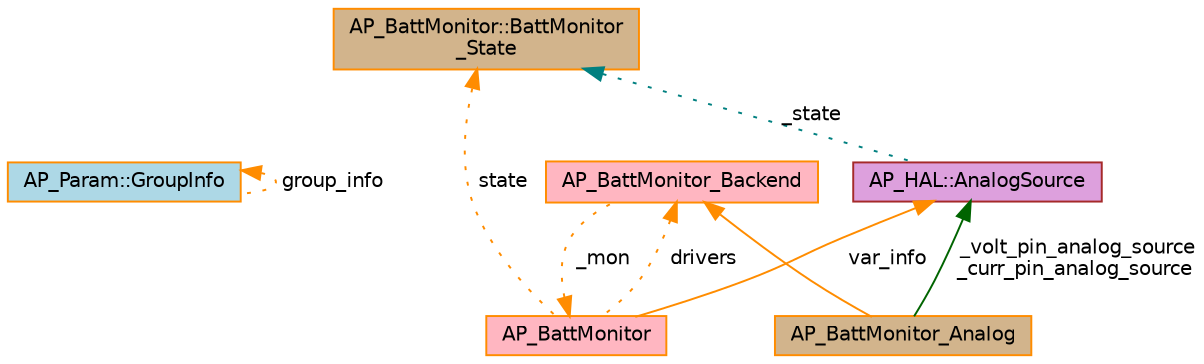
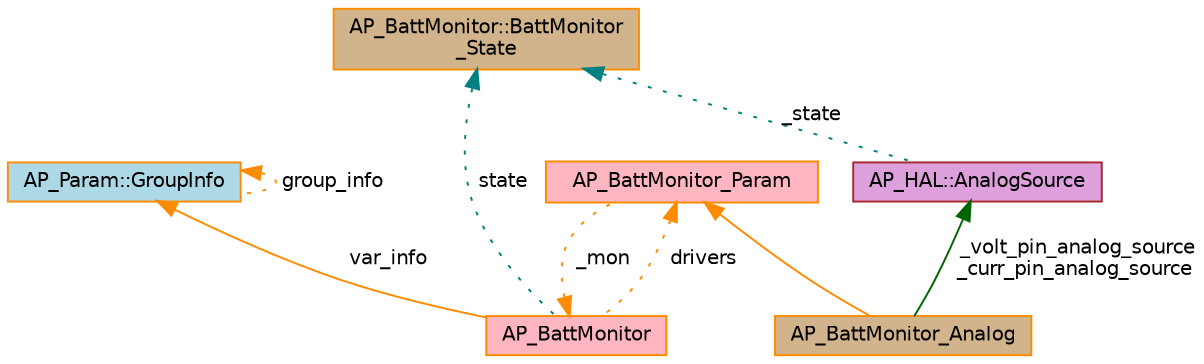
node "AP_BattMonitor_Backend": label "AP_BattMonitor_Backend" -> "AP_BattMonitor_Param"
edge "AP_BattMonitor" -> "AP_BattMonitor::BattMonitor _State": color darkorange -> teal
edge "AP_BattMonitor" -> "AP_HAL::AnalogSource": now "AP_BattMonitor" -> "AP_Param::GroupInfo"
